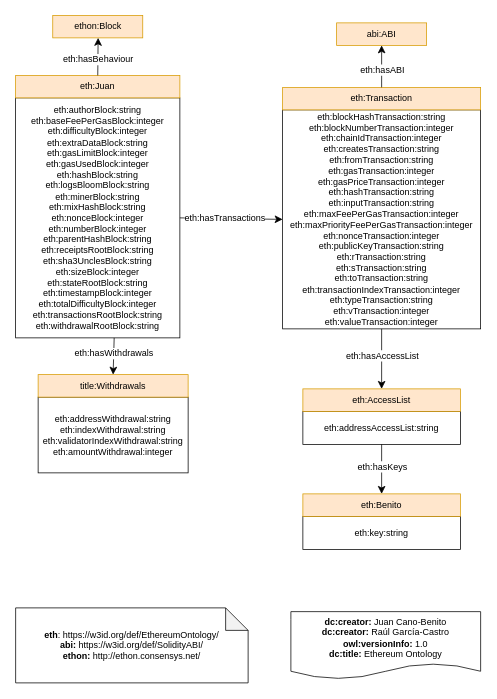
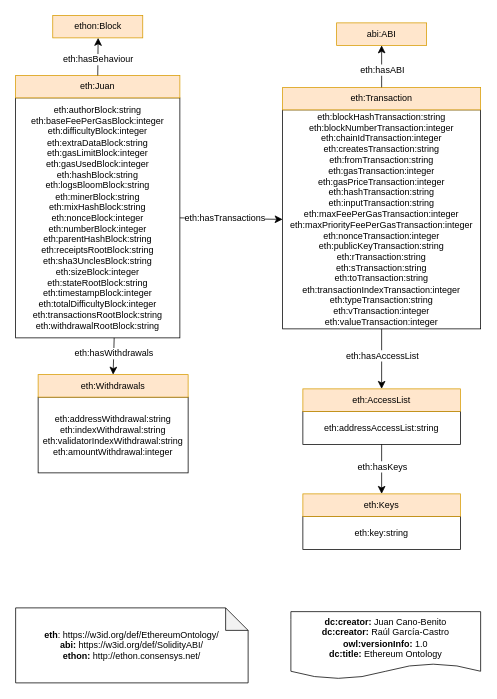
node "title:Withdrawals": label "title:Withdrawals" -> "eth:Withdrawals"
node "eth:Benito": label "eth:Benito" -> "eth:Keys"
